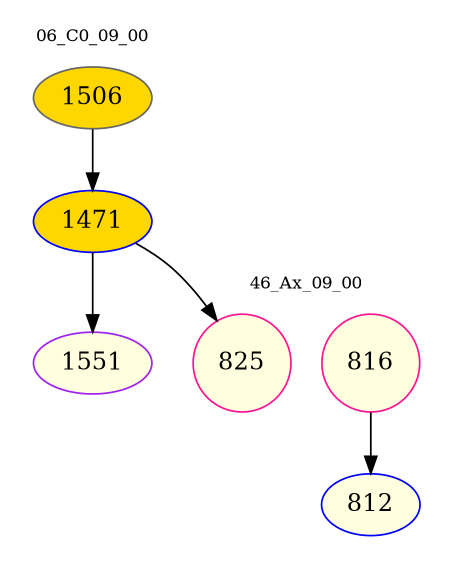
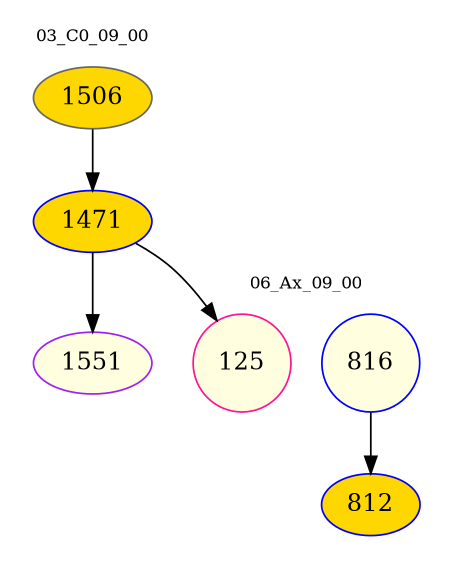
cluster "06_C0_09_00": label "06_C0_09_00" -> "03_C0_09_00"
cluster "46_Ax_09_00": label "46_Ax_09_00" -> "06_Ax_09_00"
node "825": label "825" -> "125"
node "816": color deeppink -> blue
node "812": fillcolor lightyellow -> gold
